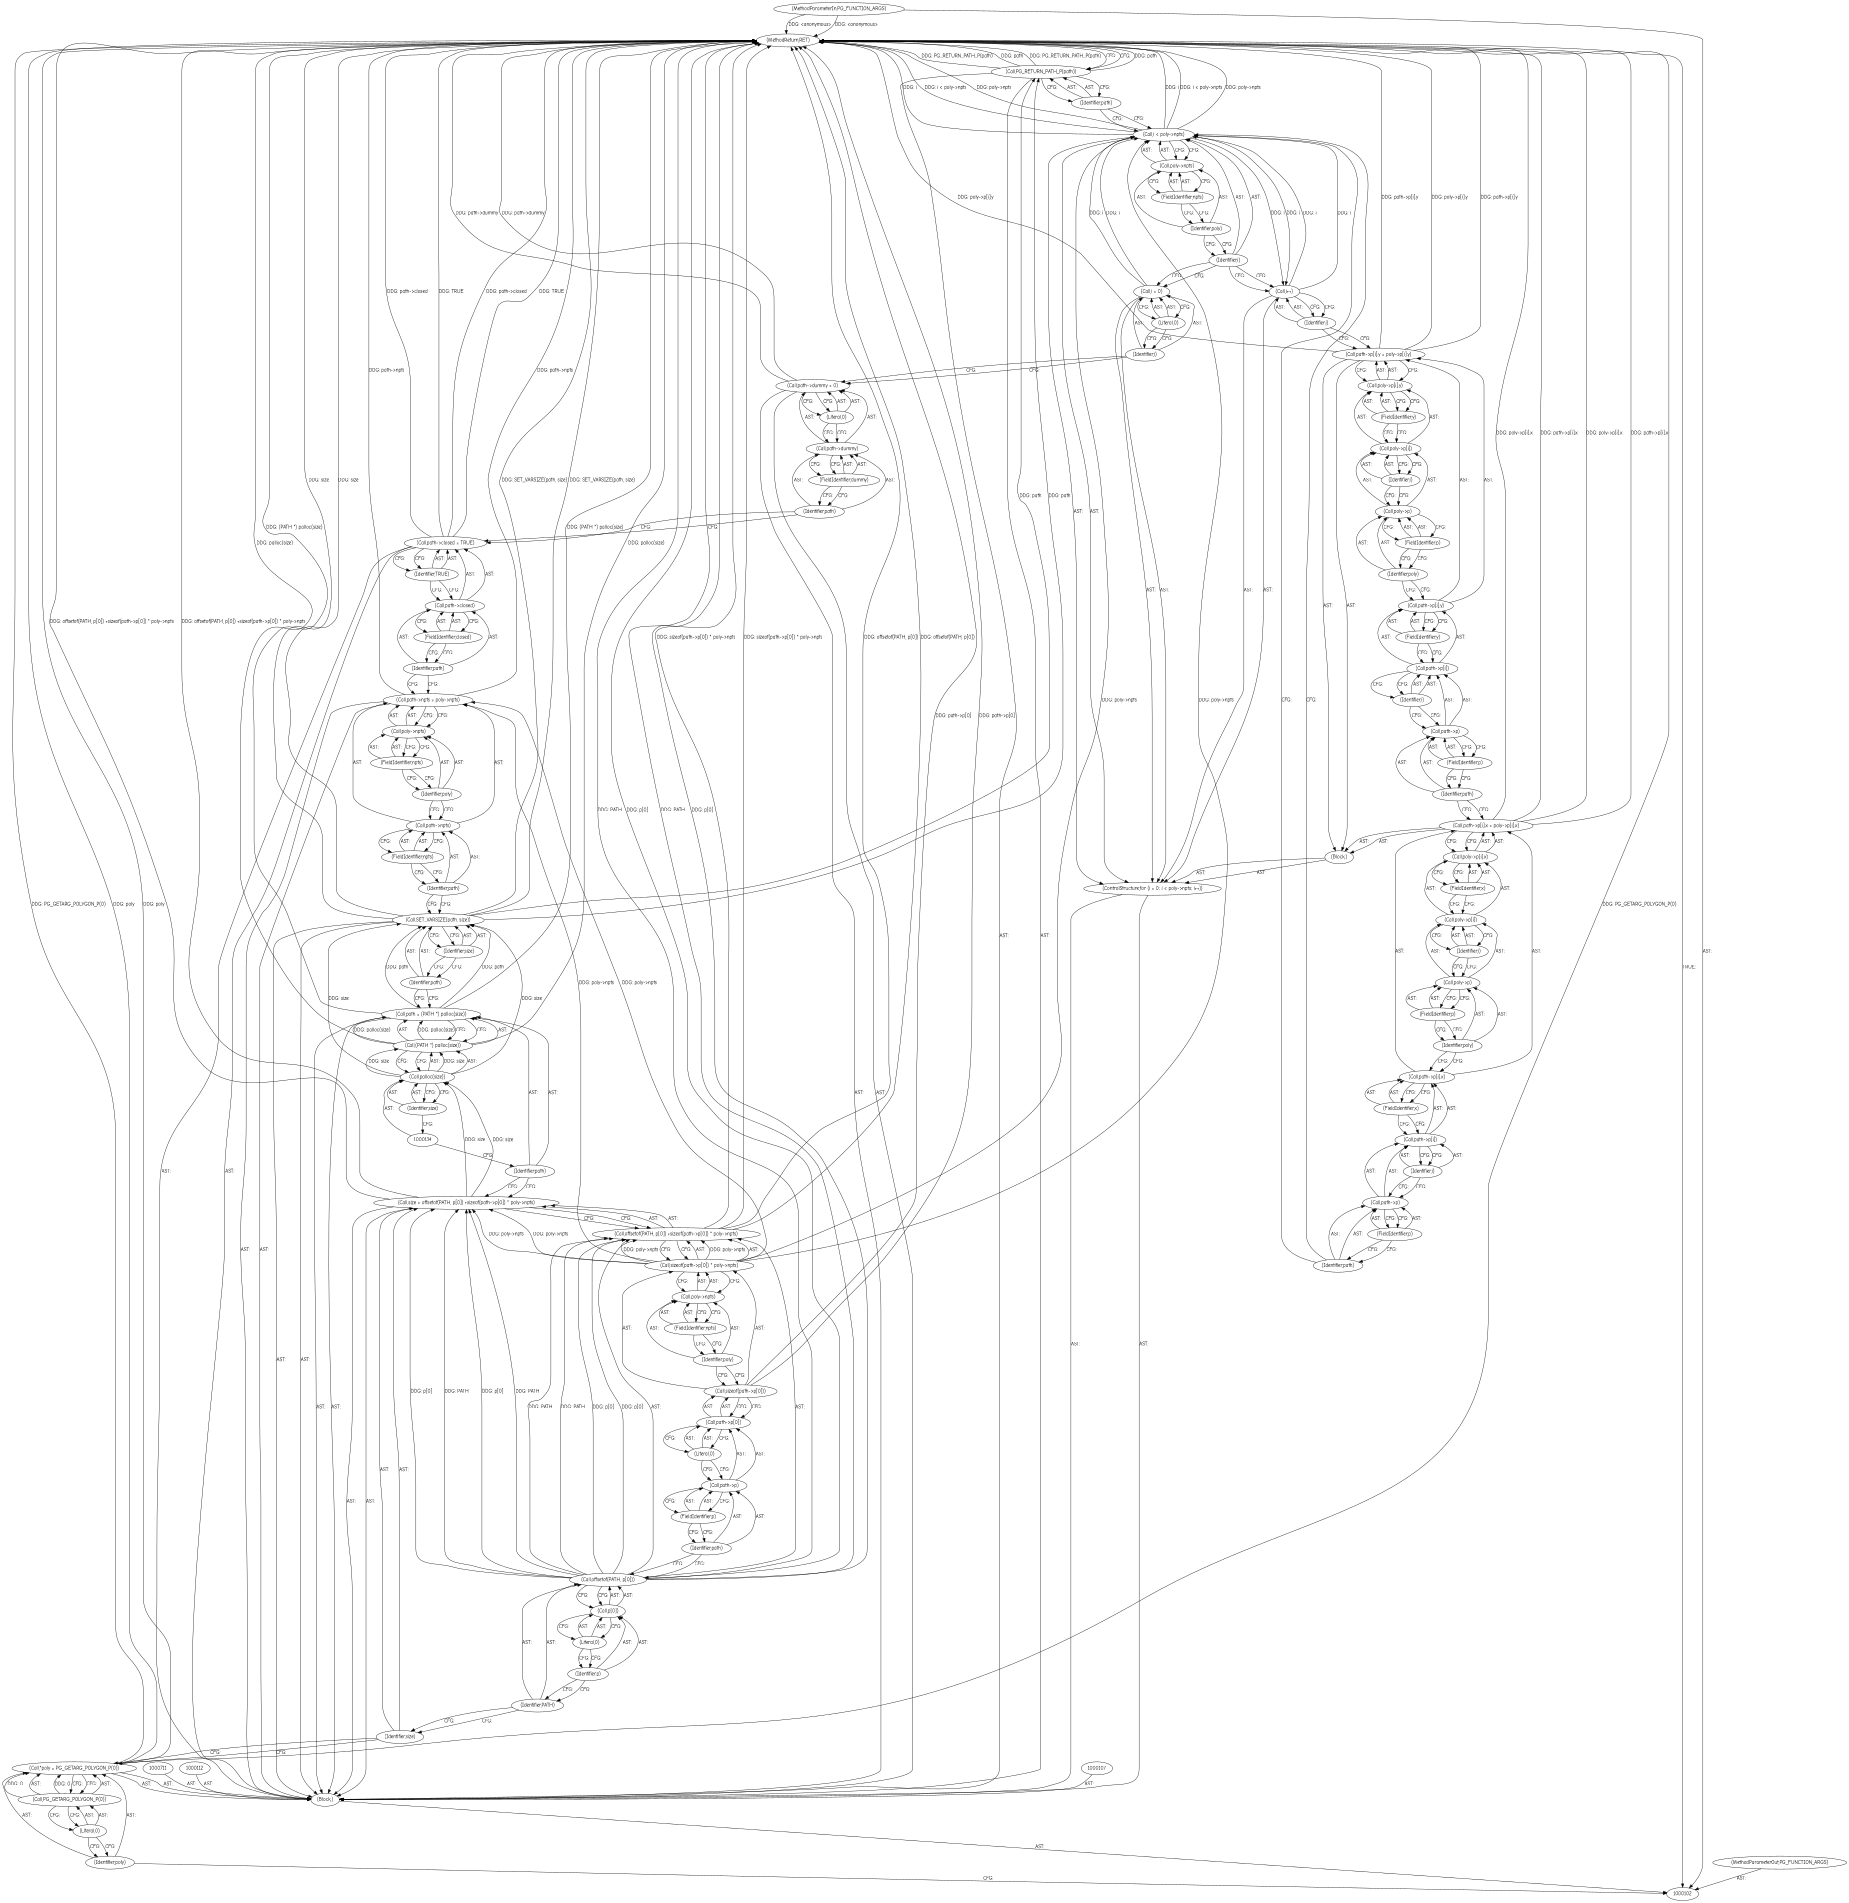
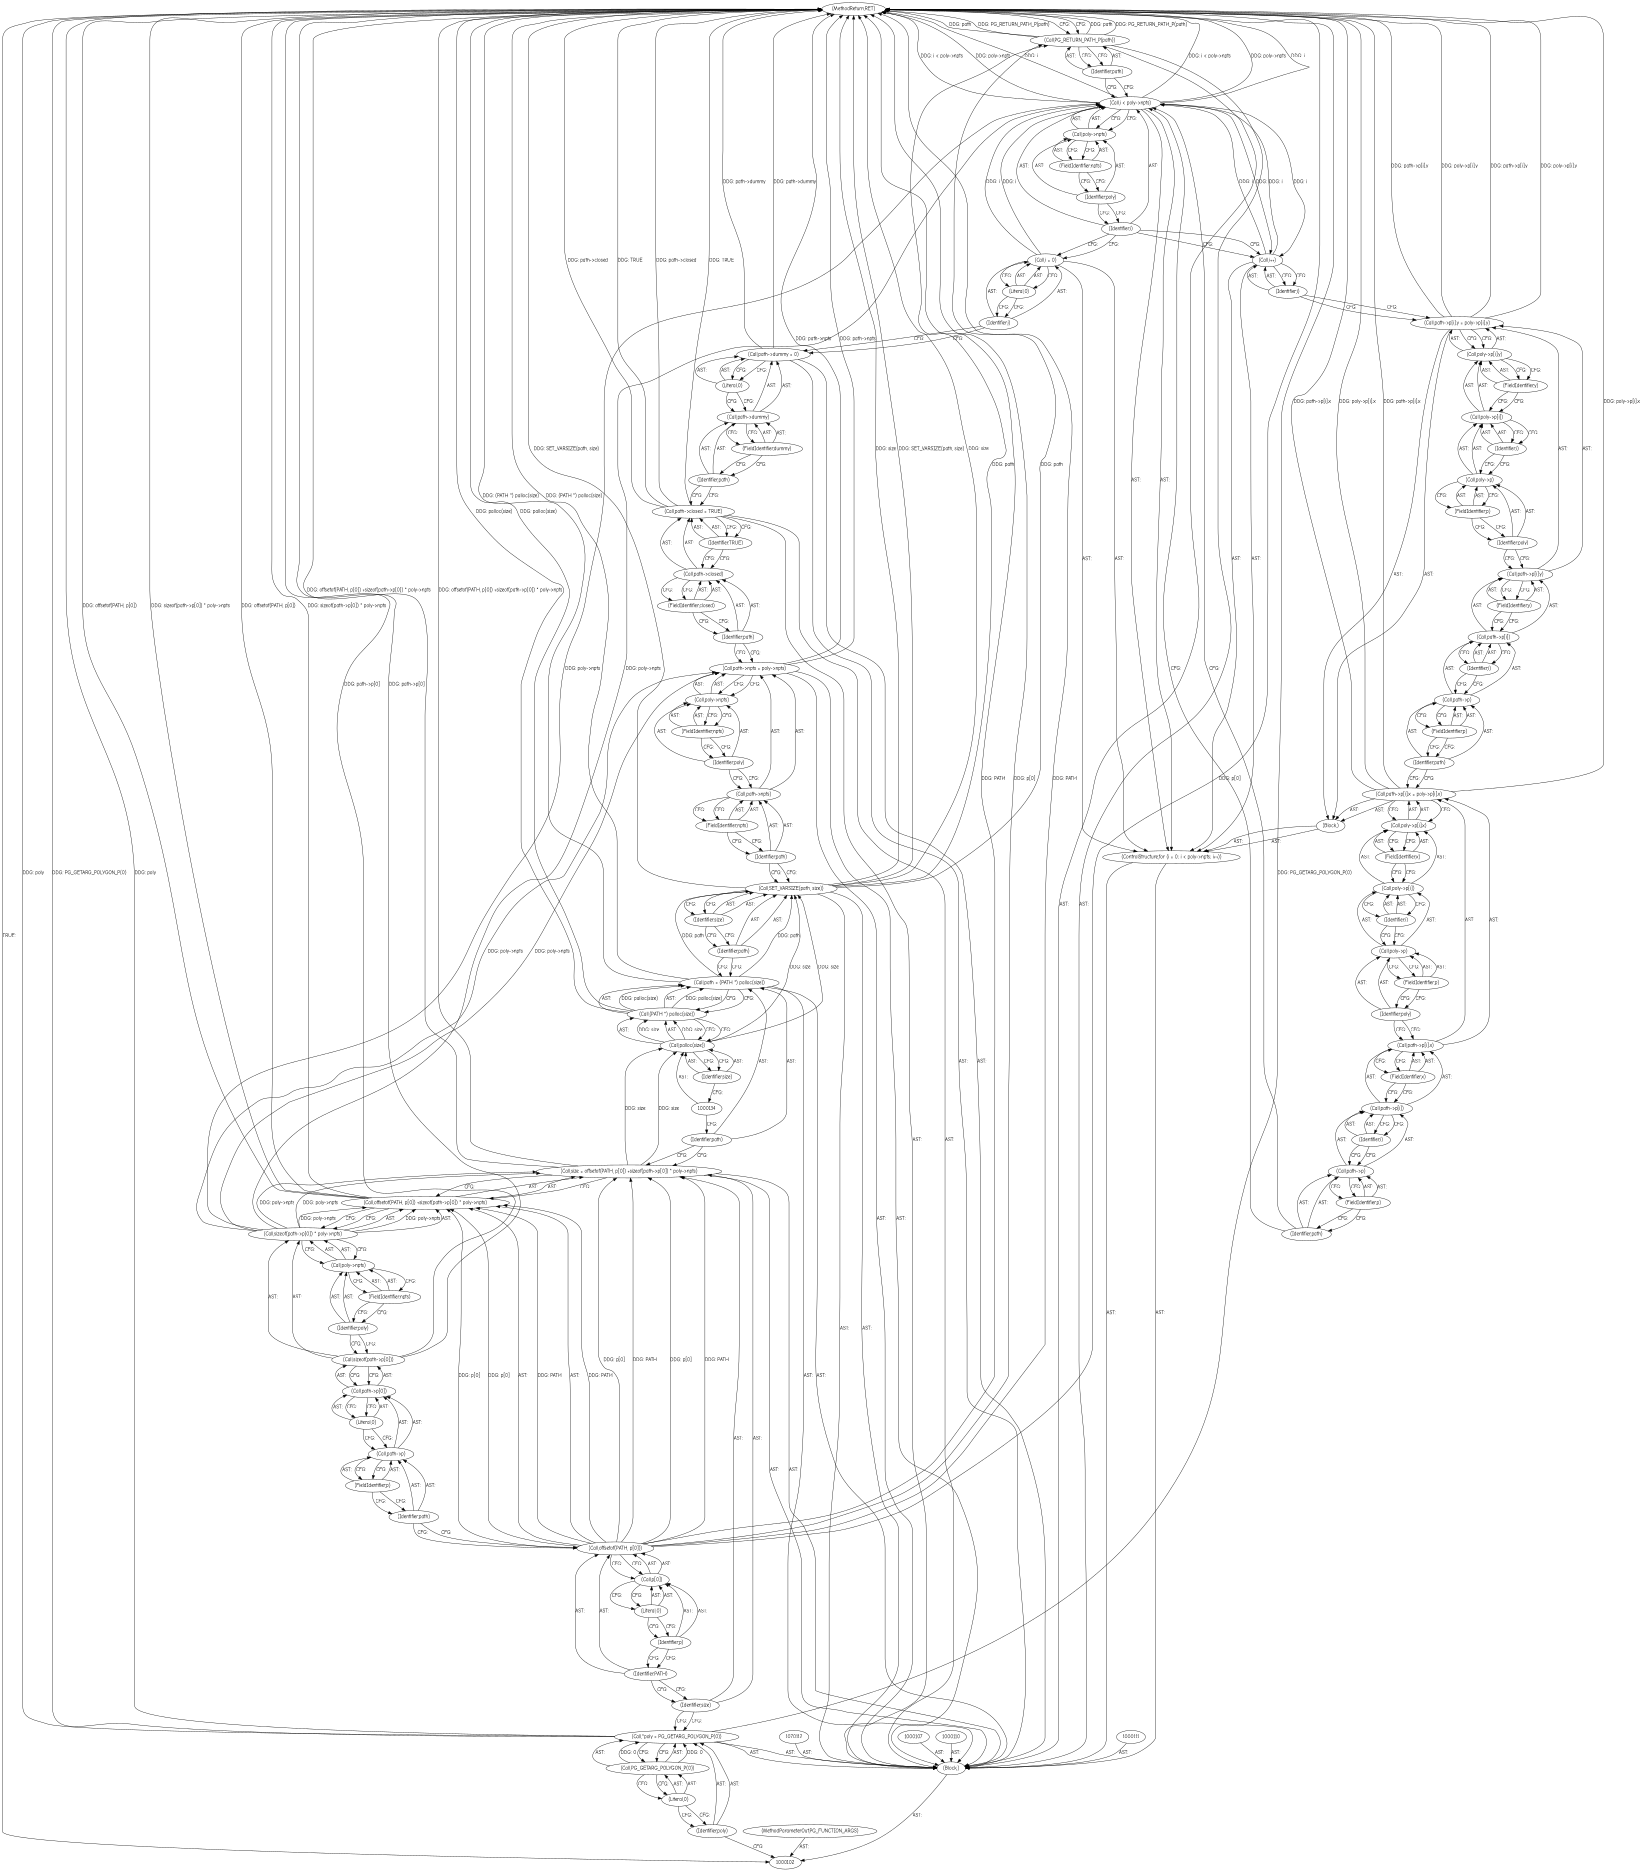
node "(MethodParameterIn,PG_FUNCTION_ARGS)": removed
node "1000110": added
node "1000711": label "1000711" -> "1000111"
node "1000112": label "1000112" -> "1070112"
